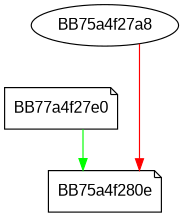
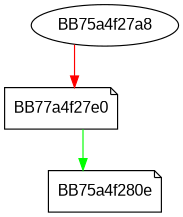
edge "BB75a4f27a8" -> "BB75a4f280e": now "BB75a4f27a8" -> "BB77a4f27e0"
